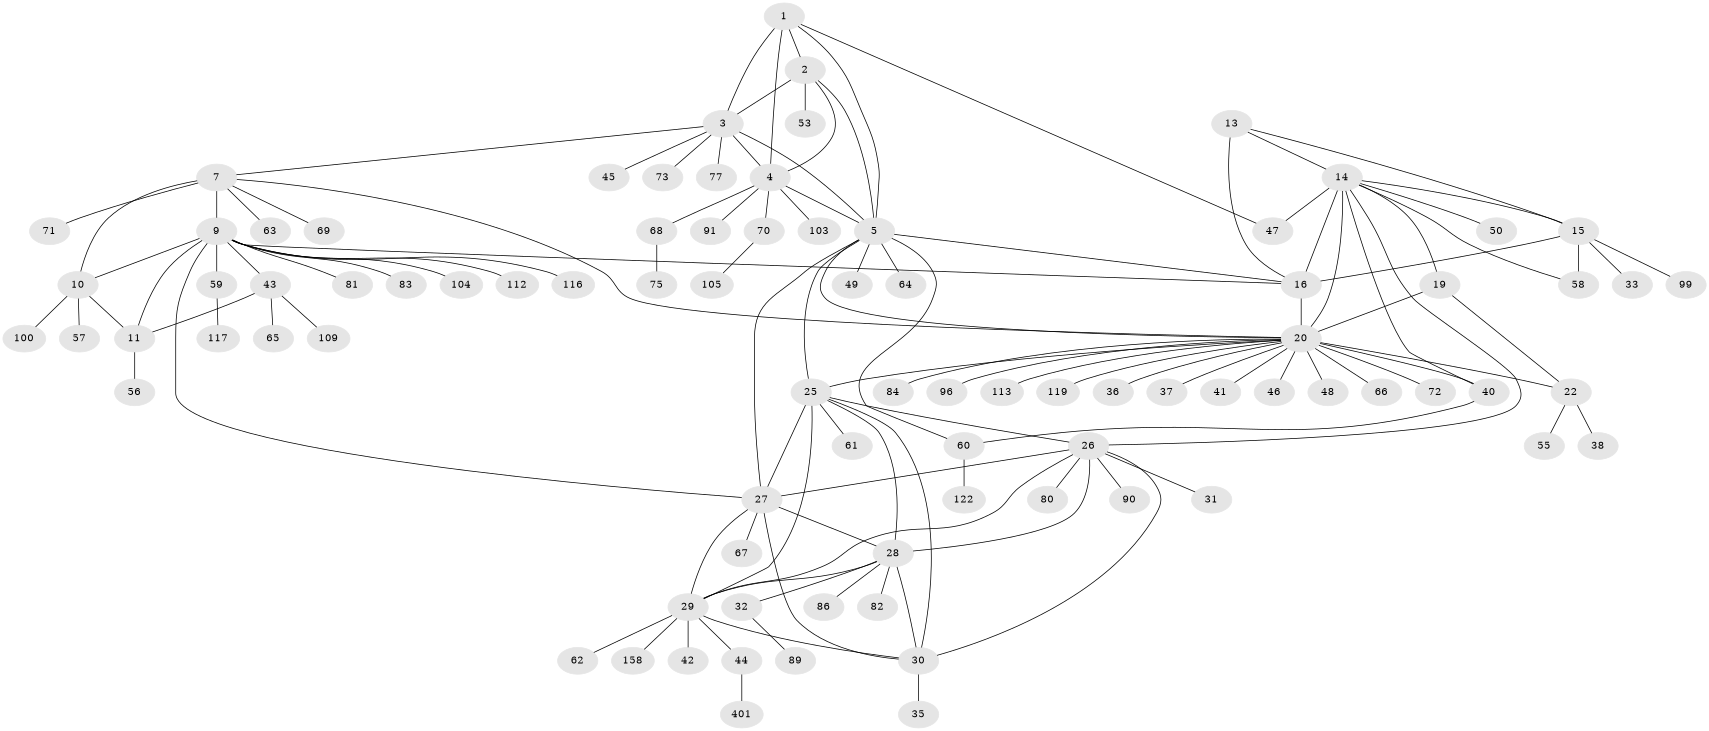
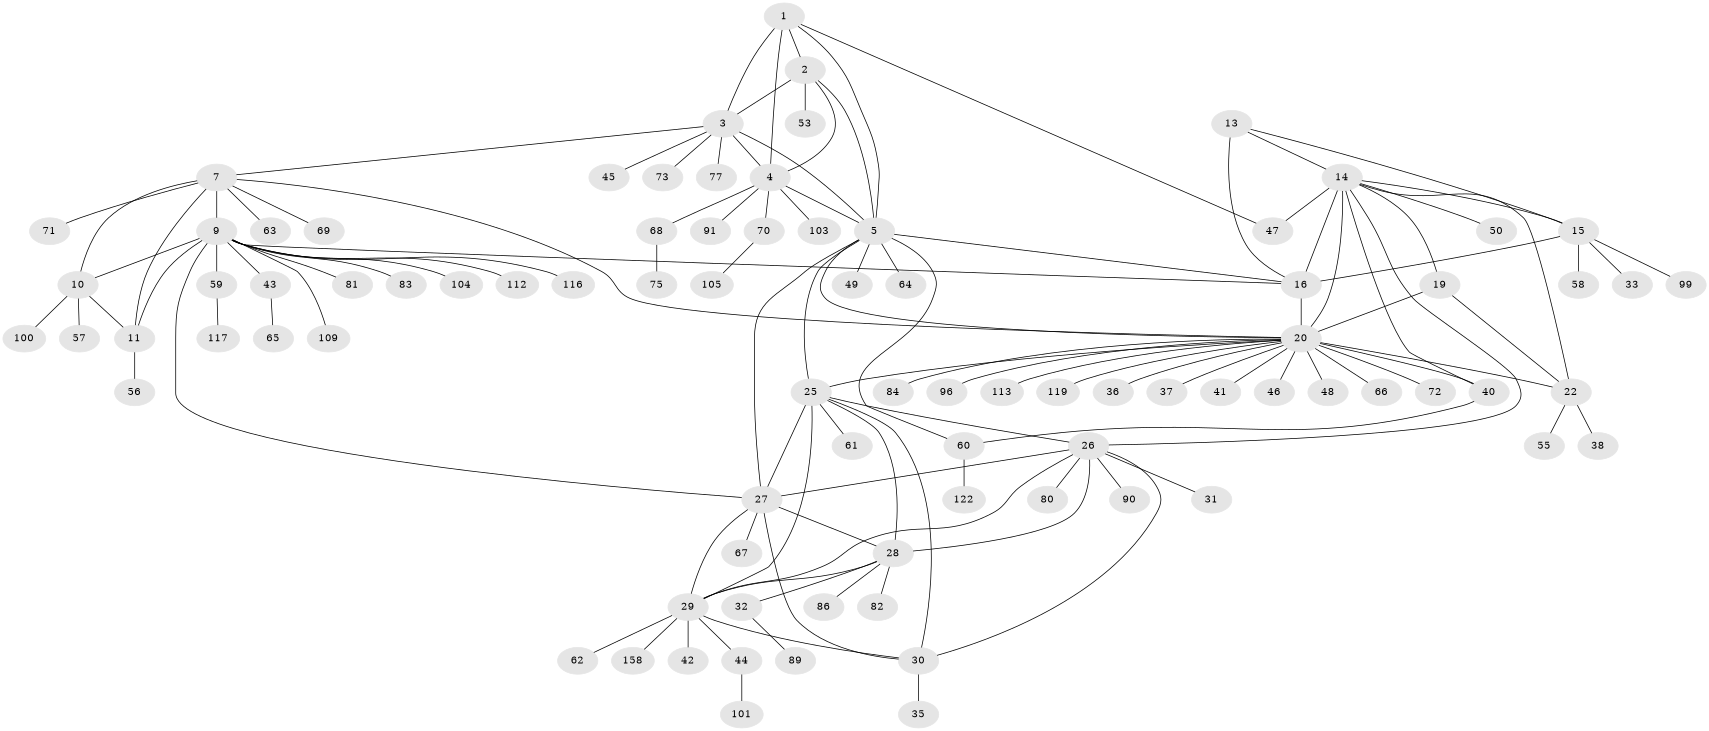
edge "14" -- "58": now "14" -- "22"
edge "43" -- "109": now "9" -- "109"
edge "43" -- "11": now "7" -- "11"
edge "28" -- "30": removed
node "401": label "401" -> "101"
